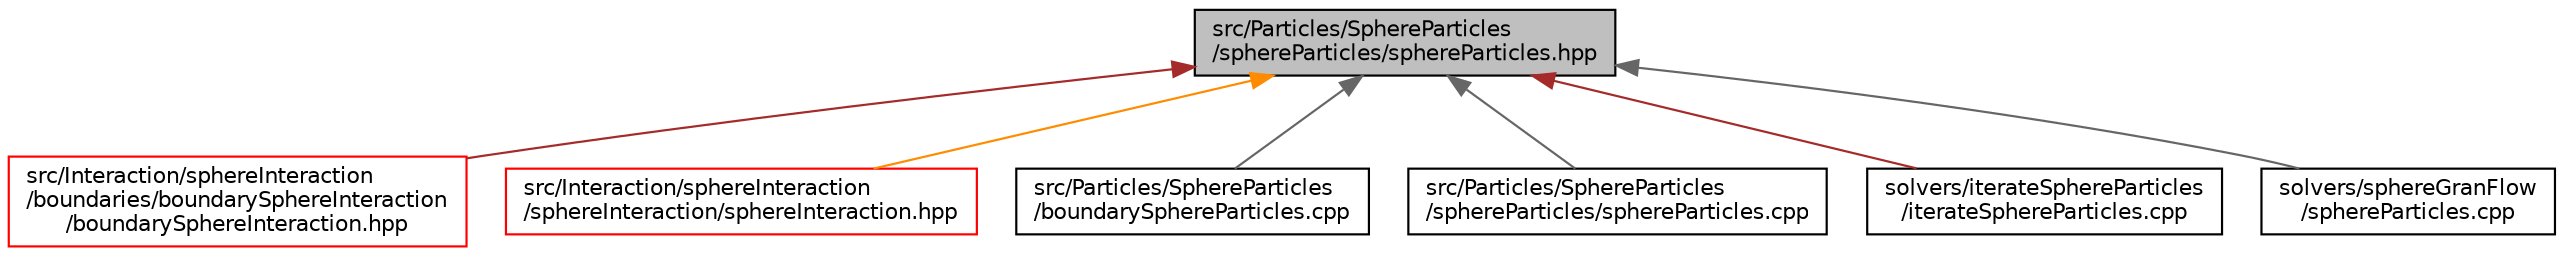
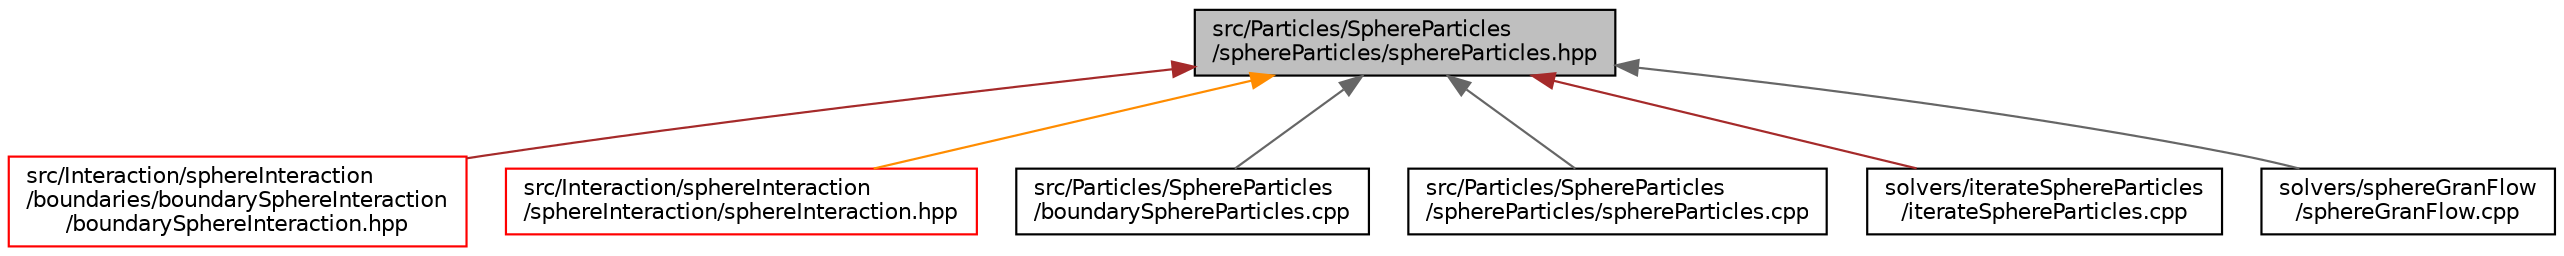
node "solvers/sphereGranFlow /sphereParticles.cpp": label "solvers/sphereGranFlow /sphereParticles.cpp" -> "solvers/sphereGranFlow /sphereGranFlow.cpp"
